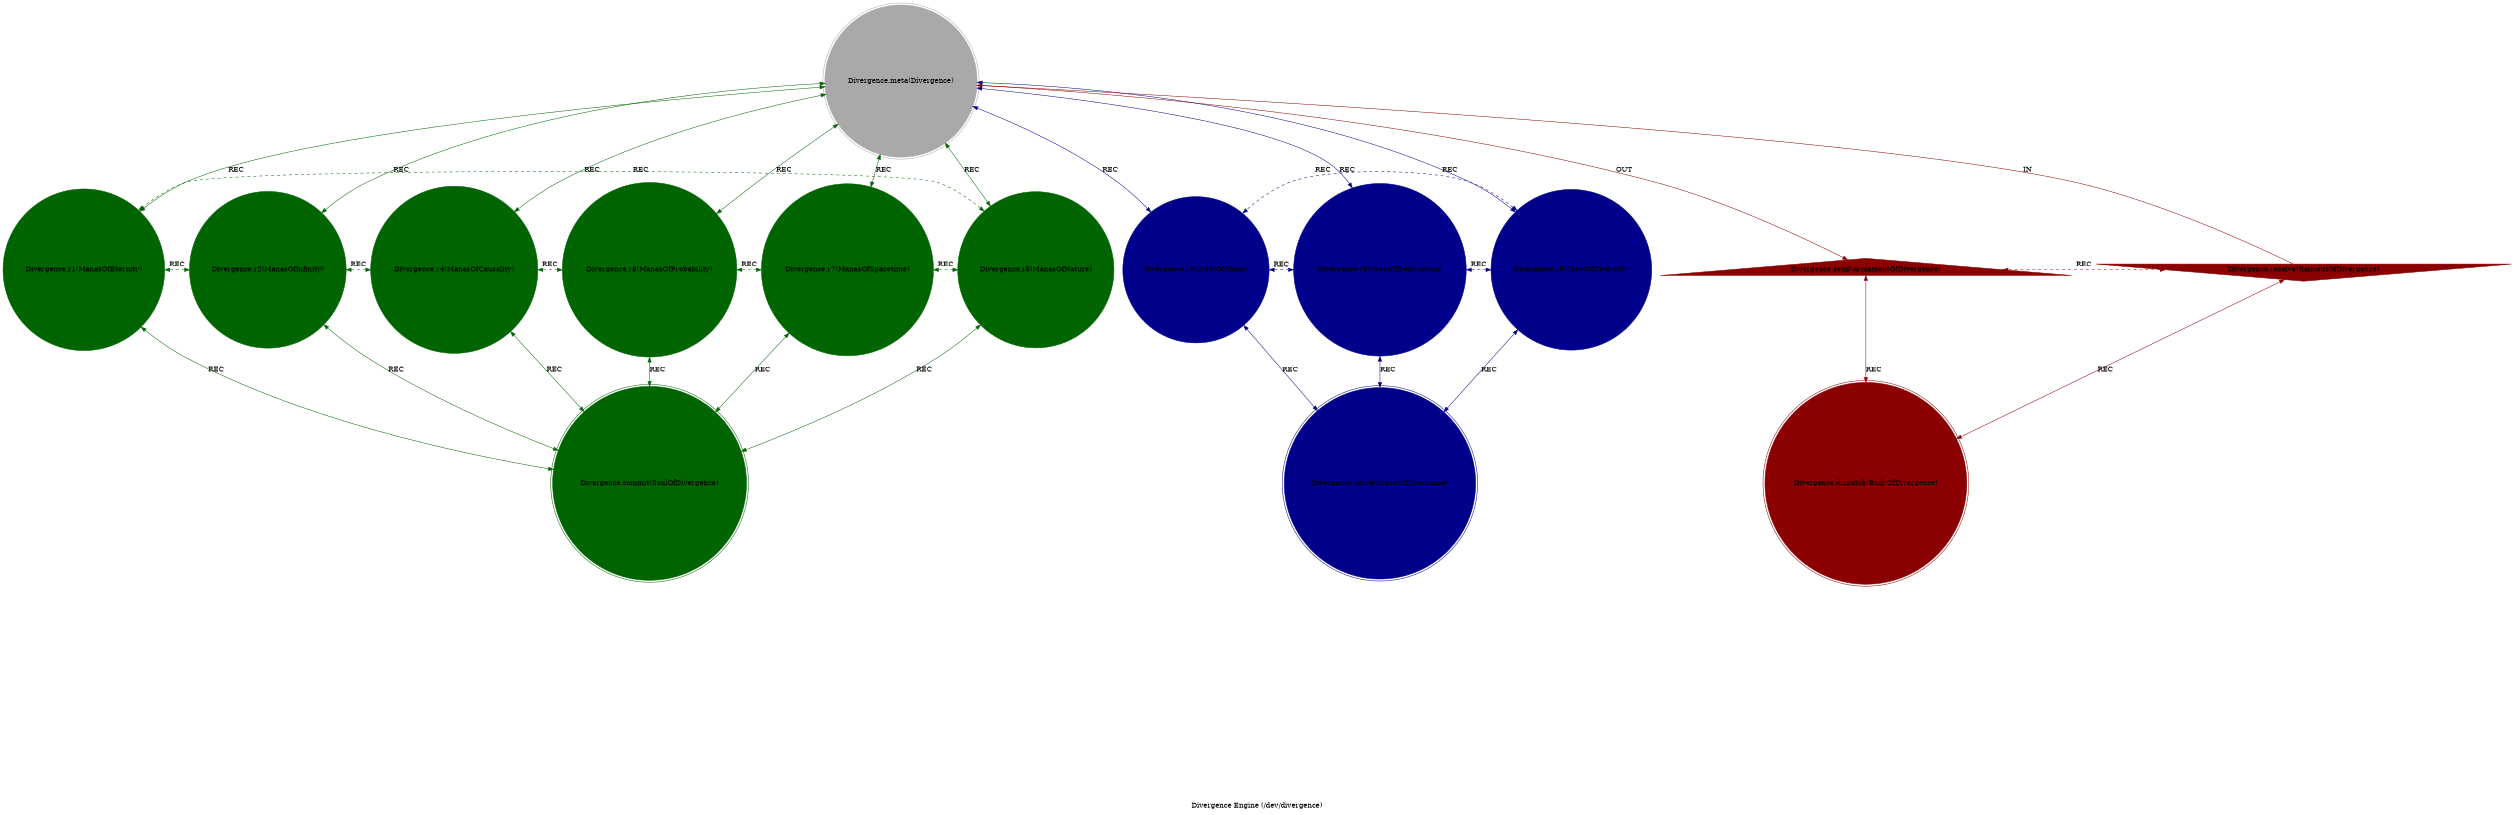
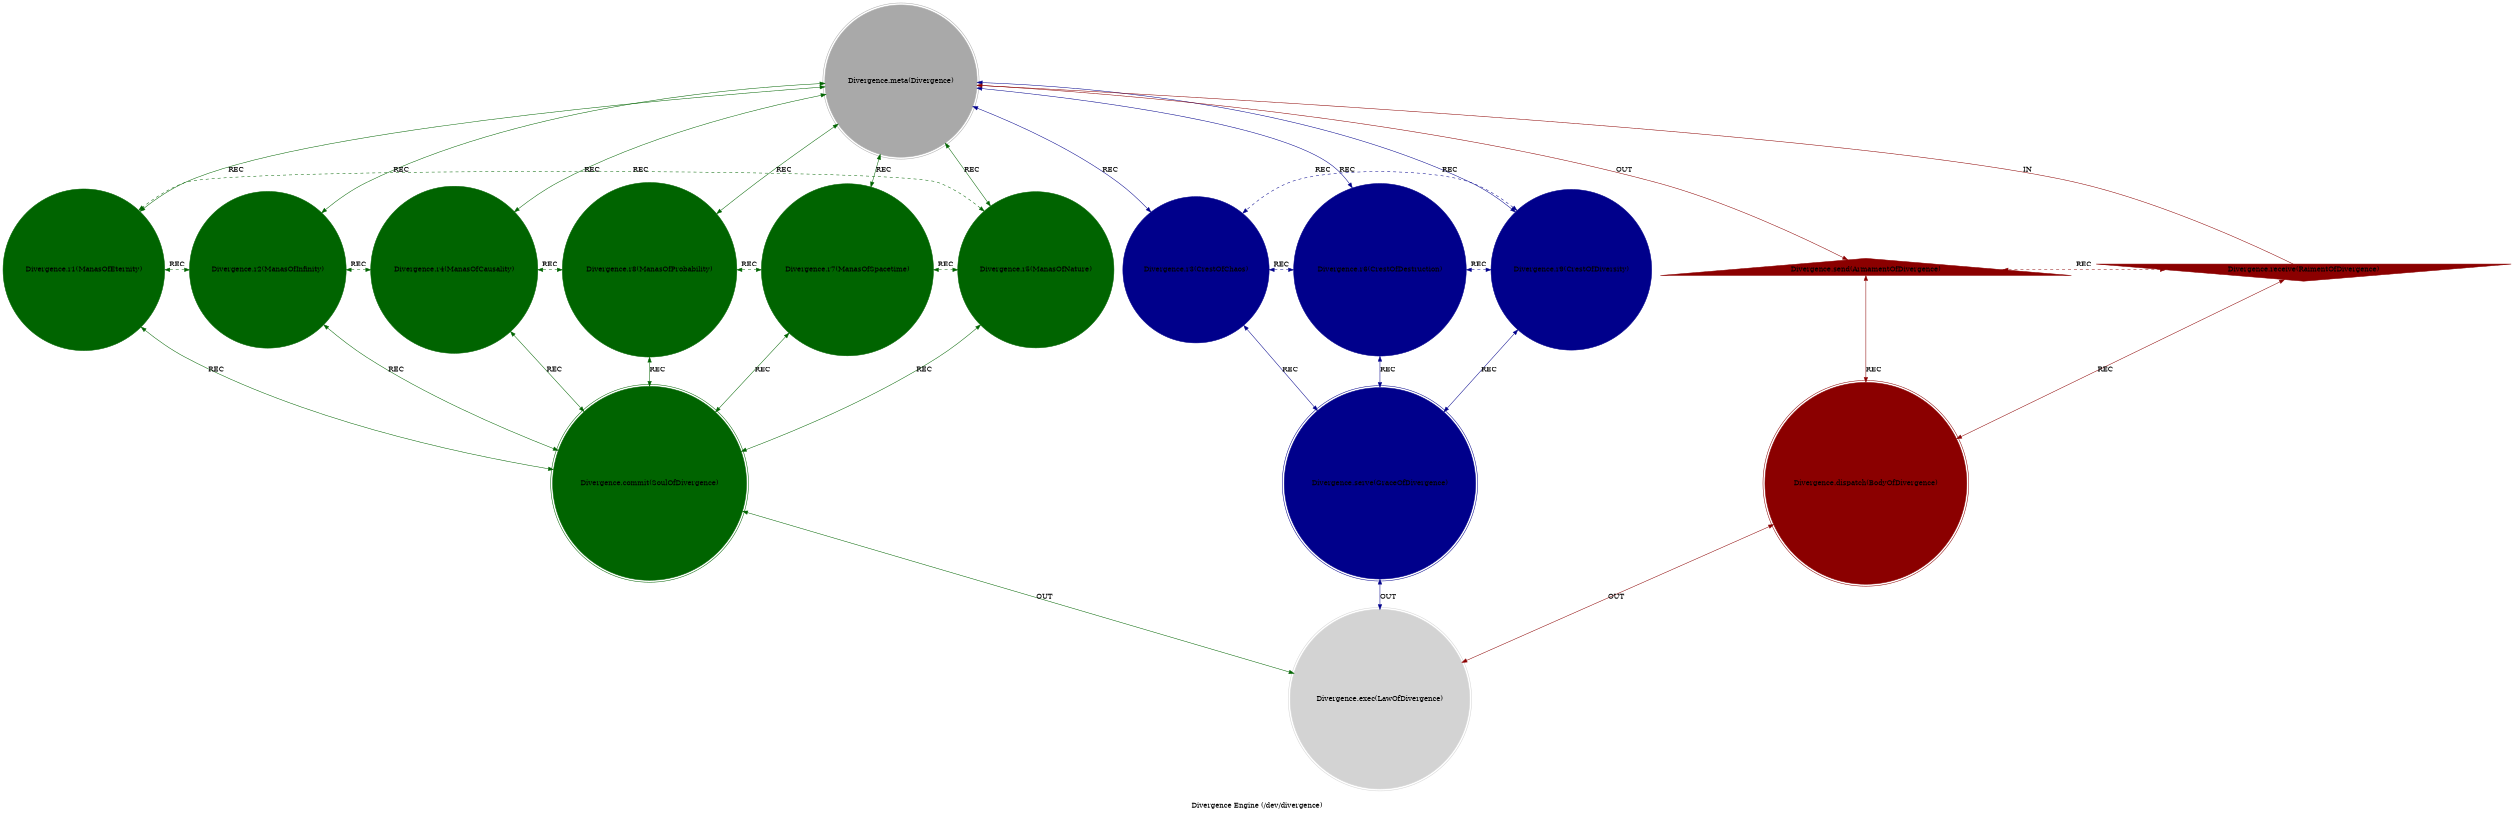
node "Divergence.exec(LawOfDivergence)": added
